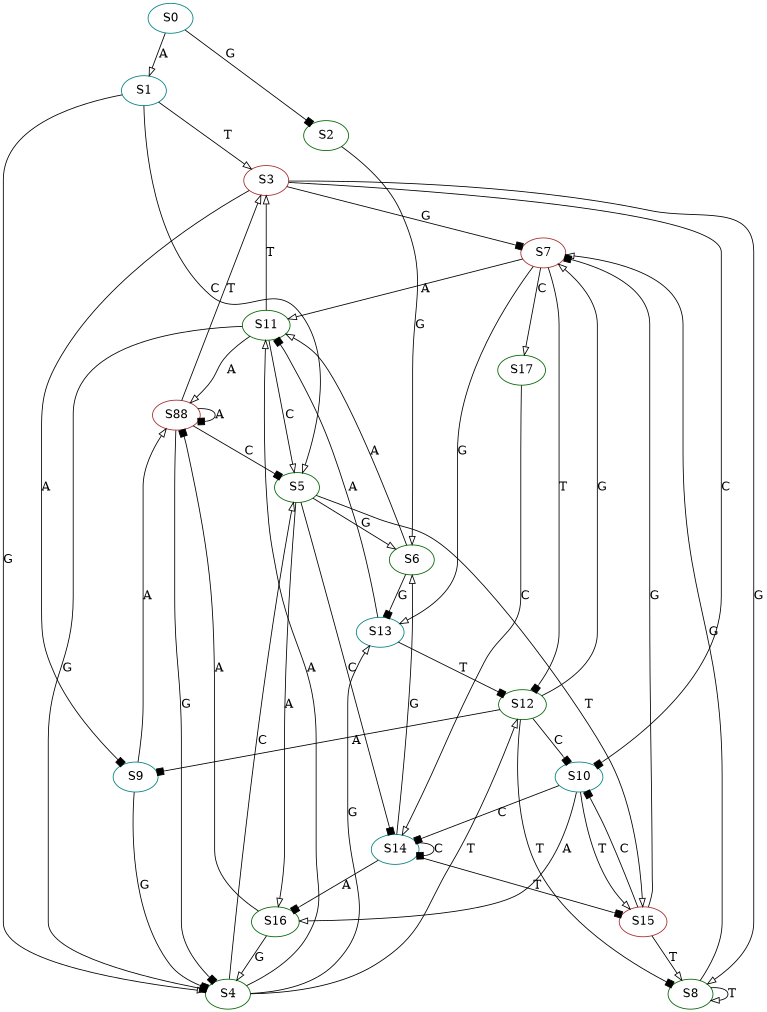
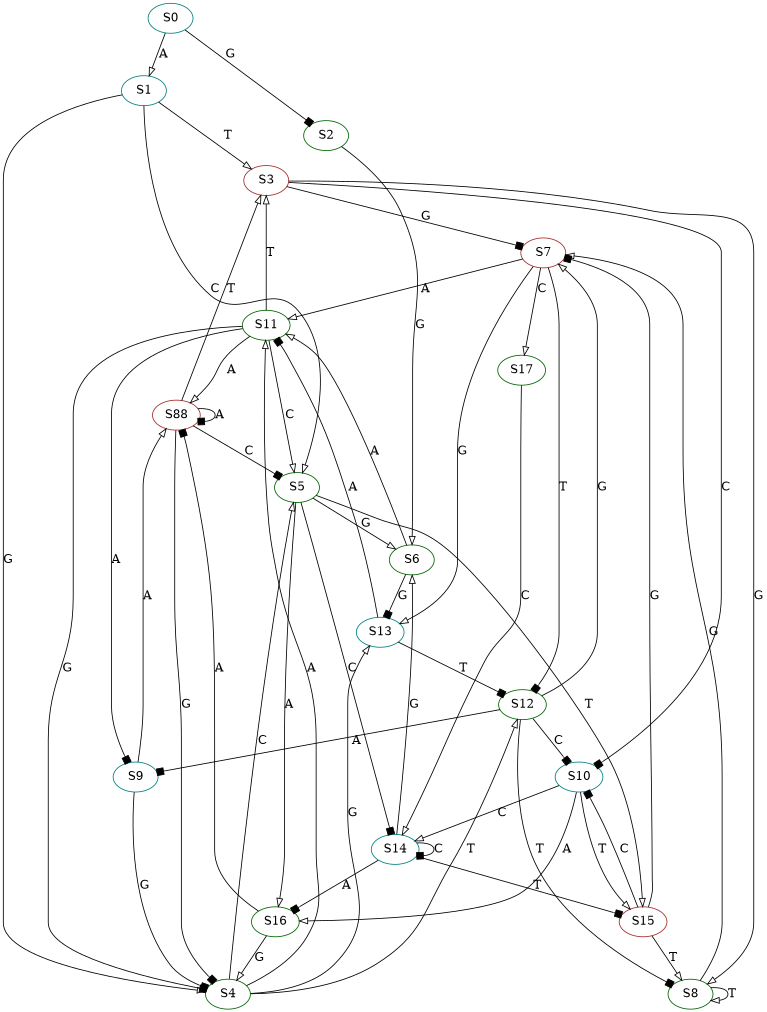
edge "S3" -> "S9": now "S11" -> "S9"
edge "S10" -> "S14": arrowhead box -> onormal
